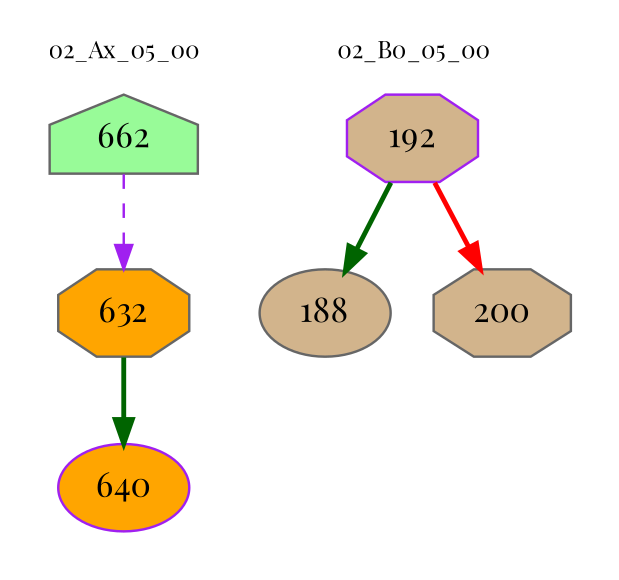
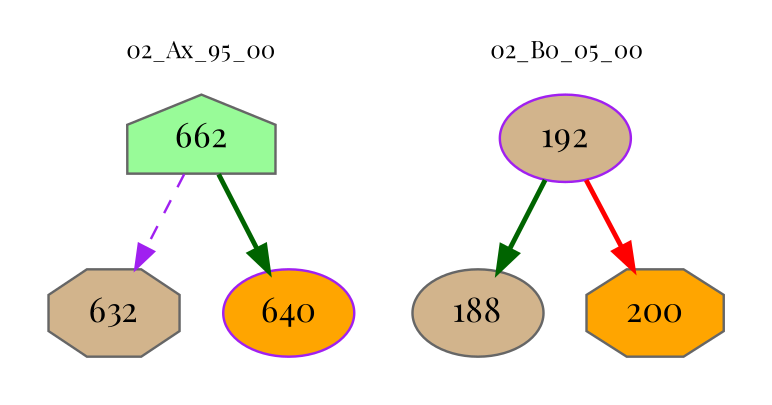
cluster "02_Ax_05_00": label "02_Ax_05_00" -> "02_Ax_95_00"
node "192": shape octagon -> ellipse
node "632": fillcolor orange -> tan
node "200": fillcolor tan -> orange
edge "632" -> "640": now "662" -> "640"
